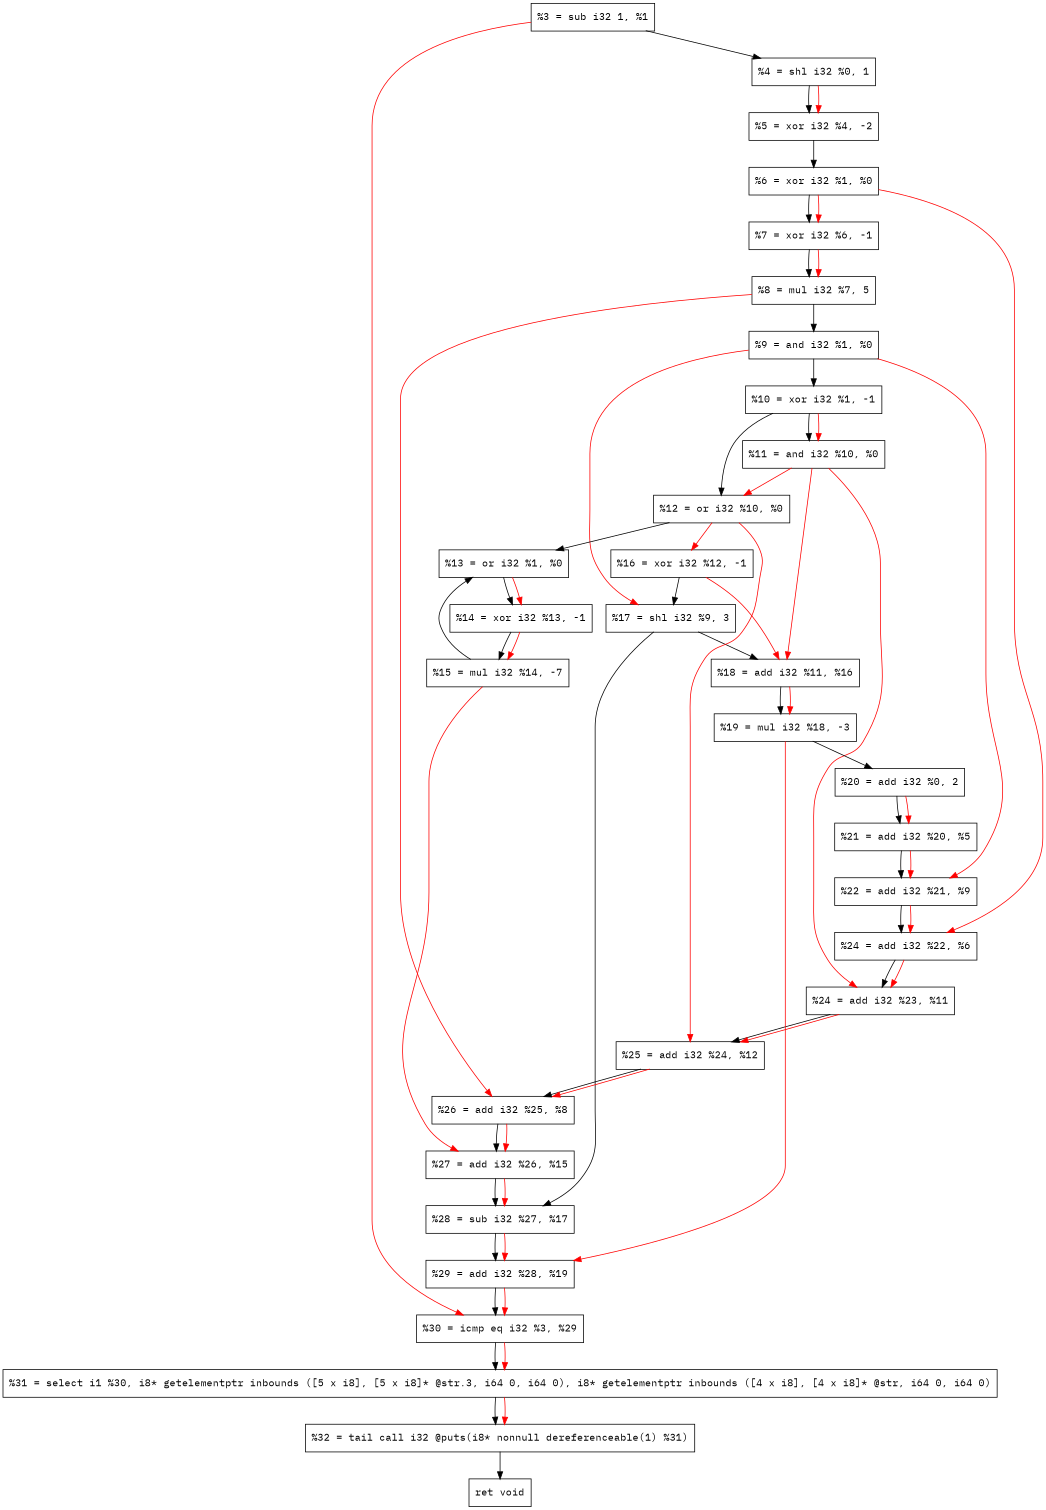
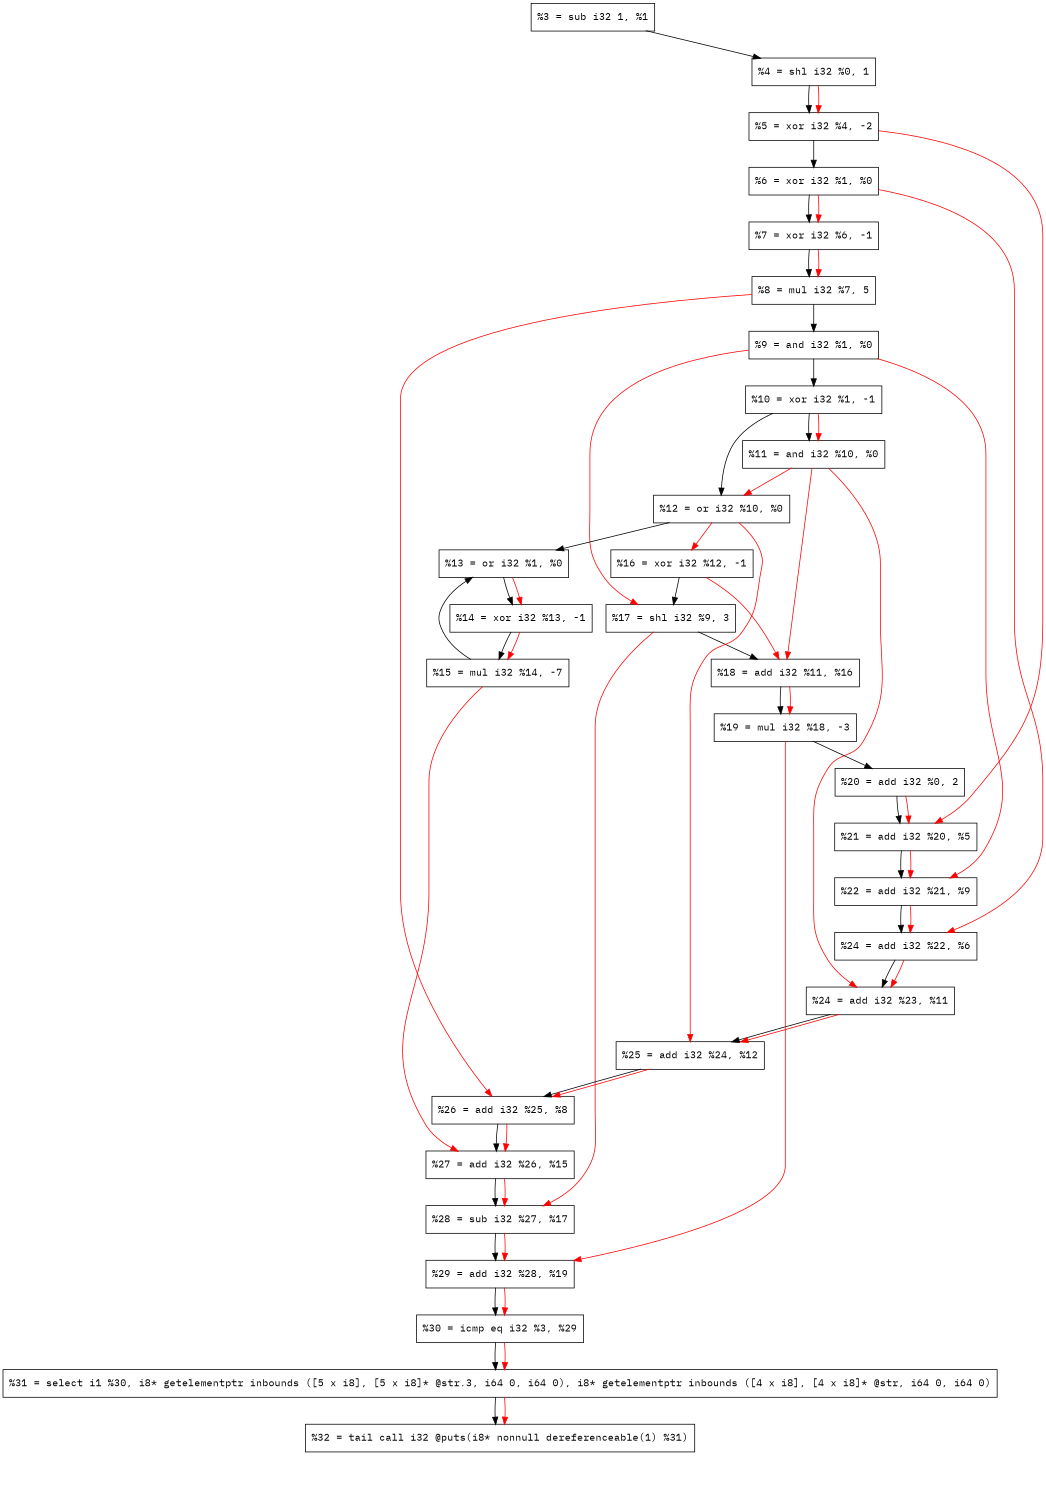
edge "%5 = xor i32 %4, -2" -> "%21 = add i32 %20, %5": added
edge "%3 = sub i32 1, %1" -> "%30 = icmp eq i32 %3, %29": removed
edge "%17 = shl i32 %9, 3" -> "%28 = sub i32 %27, %17": color black -> red
node "ret void": removed
